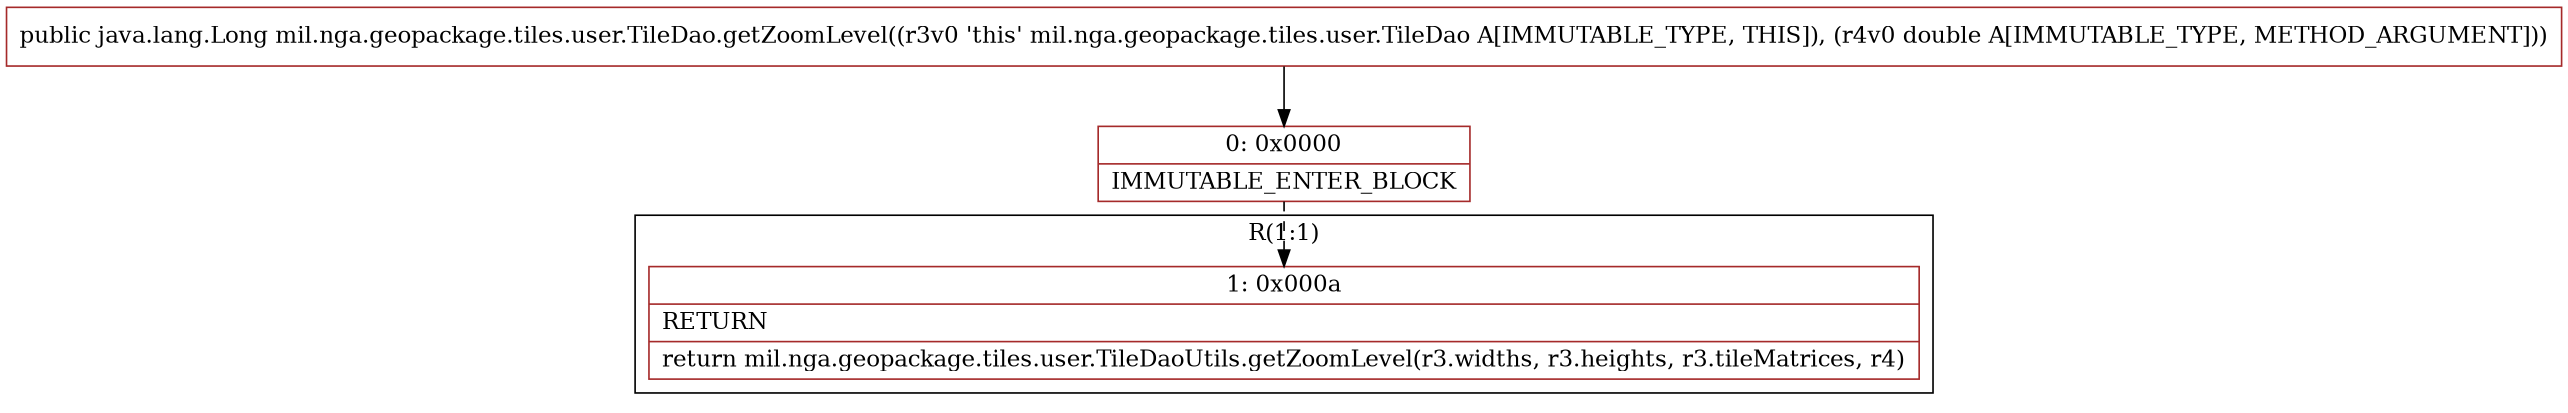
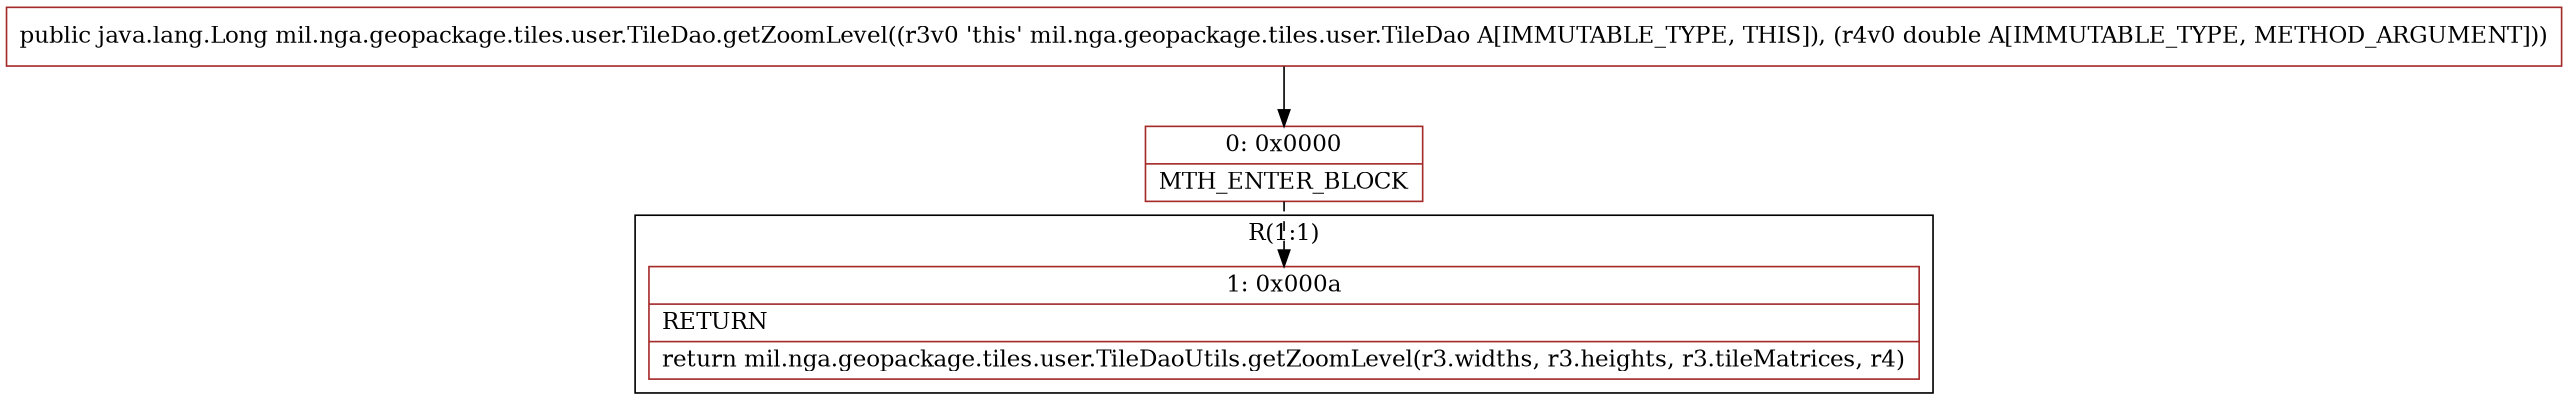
node "0: 0x0000": text "IMMUTABLE_ENTER_BLOCK" -> "MTH_ENTER_BLOCK"
